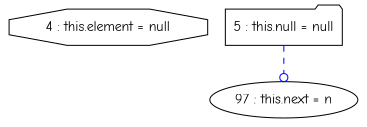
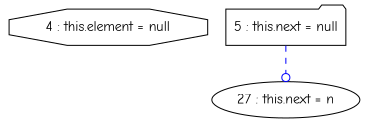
node "5 : this.null = null": label "5 : this.null = null" -> "5 : this.next = null"
node "97 : this.next = n": label "97 : this.next = n" -> "27 : this.next = n"
